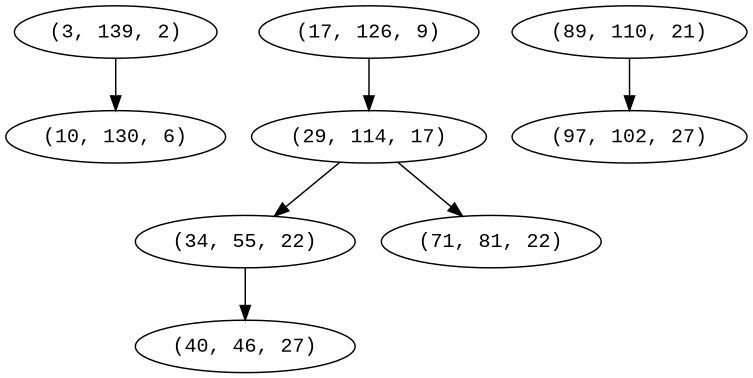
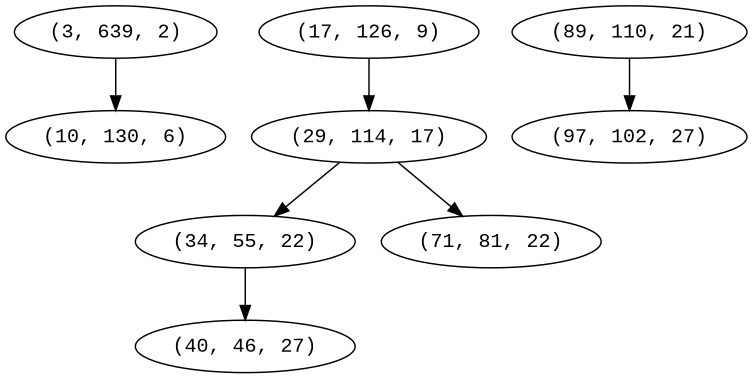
node "(3, 139, 2)": label "(3, 139, 2)" -> "(3, 639, 2)"
